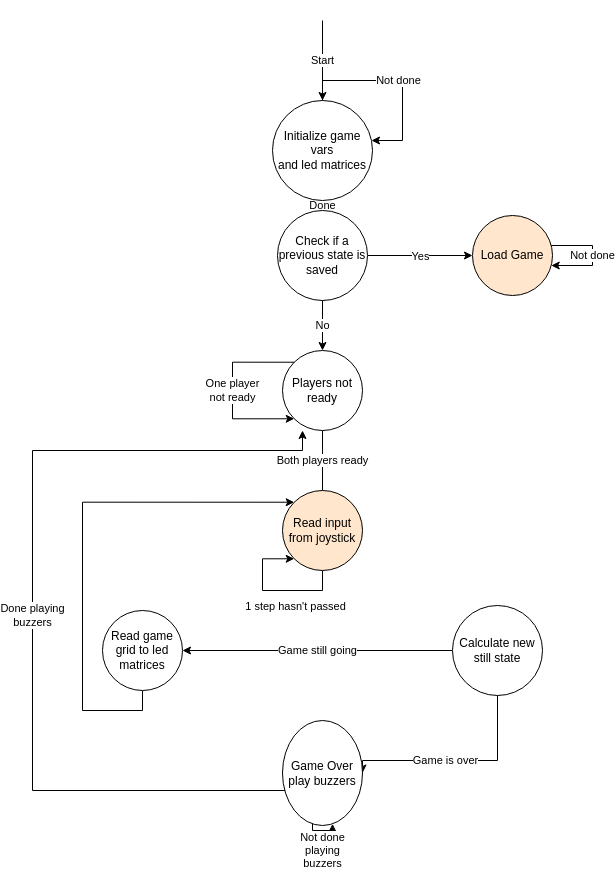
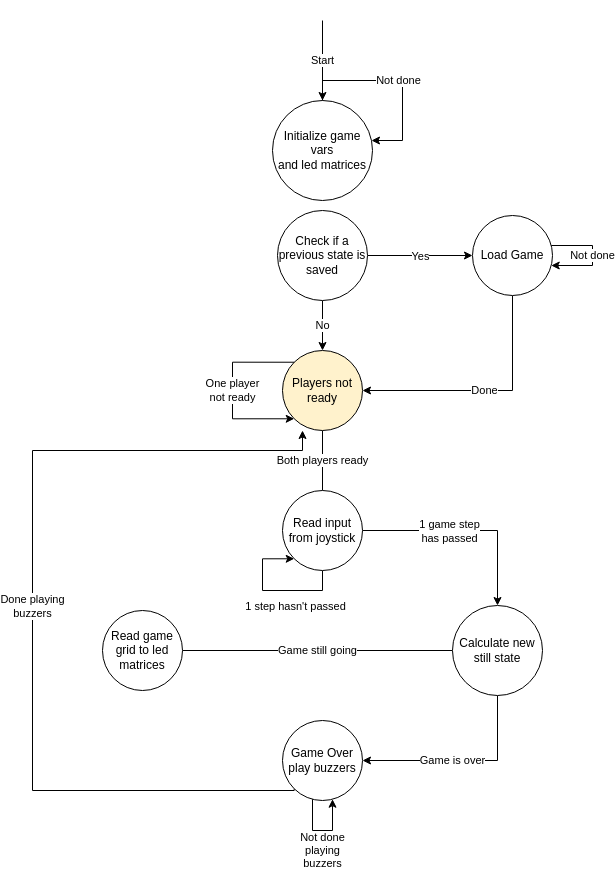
edge "Initialize game vars and led matrices" -> "Check if a previous state is saved": removed, label "Done"
node "Load Game": fillcolor #ffe6cc -> #ffffff
node "Players not ready": fillcolor #ffffff -> #fff2cc
edge "Load Game" -> "Players not ready": added, label "Done"
node "Read input from joystick": fillcolor #ffe6cc -> #ffffff
edge "Read game grid to led matrices" -> "Read input from joystick": removed
edge "Read input from joystick" -> "Calculate new still state": added, label "1 game step has passed"
edge "Calculate new still state" -> "Read game grid to led matrices": arrowhead classic -> none
node "Game Over play buzzers": size 80x105 -> 80x80
